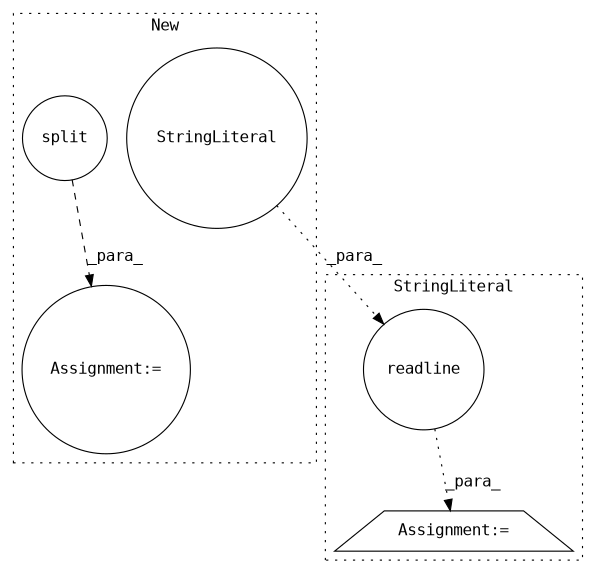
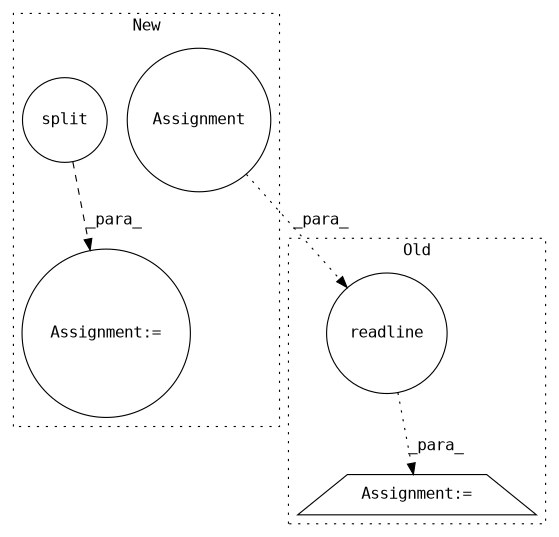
node "StringLiteral": label "StringLiteral" -> "Assignment"
cluster "StringLiteral": label "StringLiteral" -> "Old"
